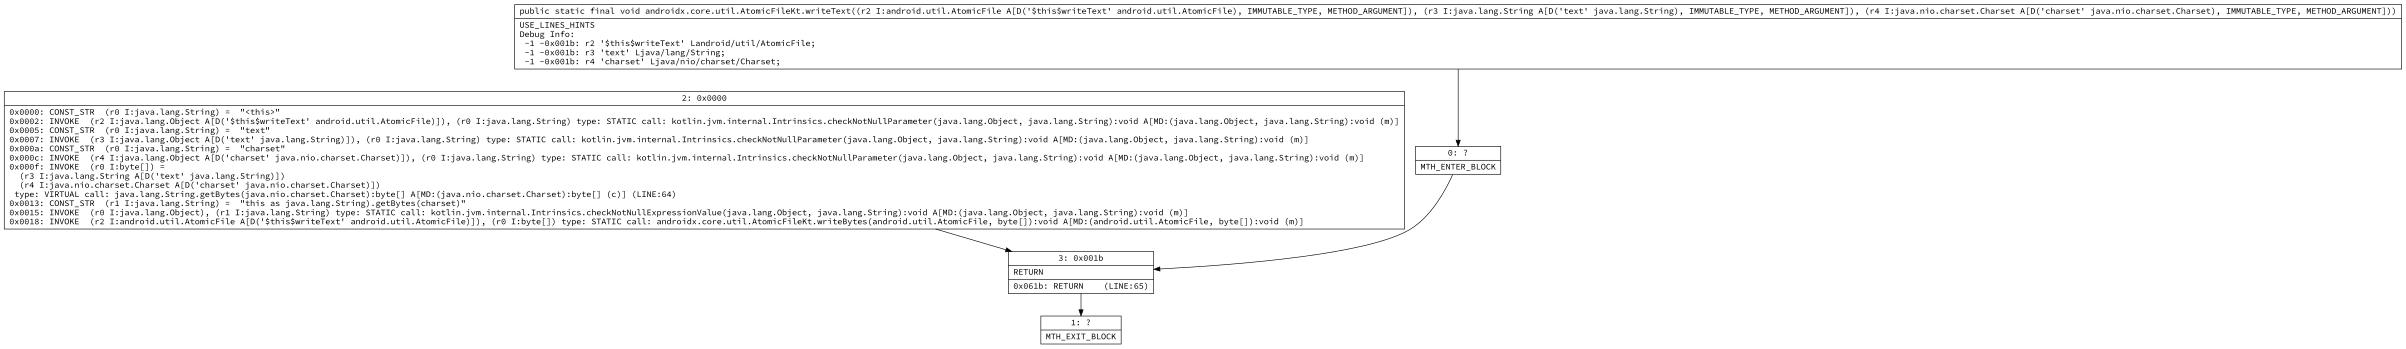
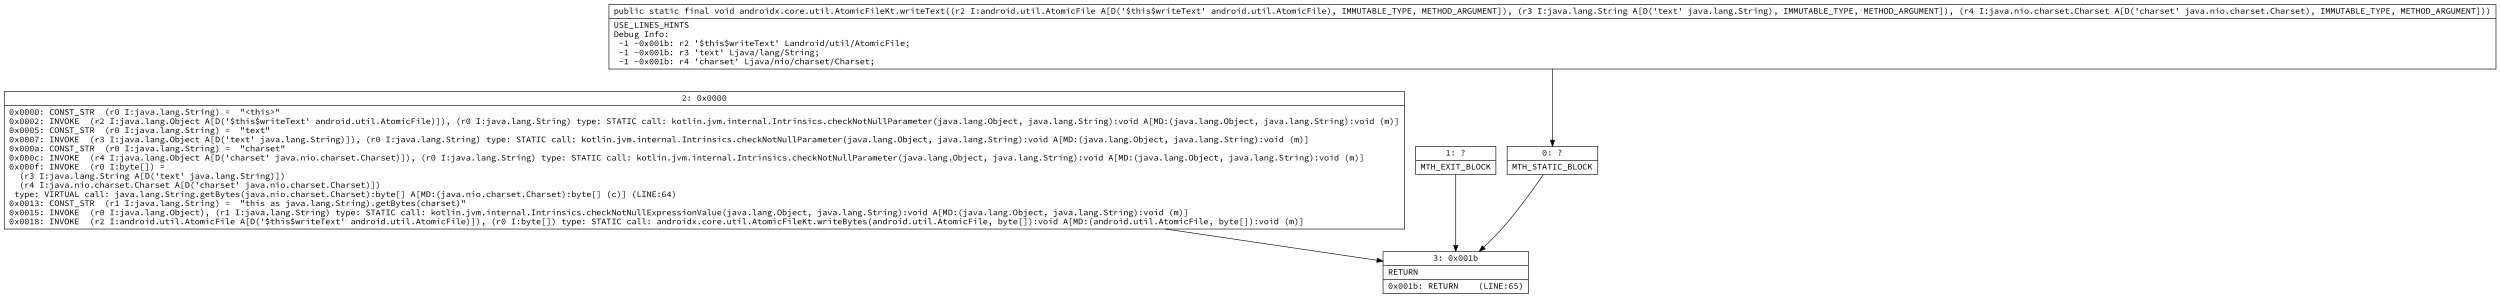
node "0: ?": text "MTH_ENTER_BLOCK" -> "MTH_STATIC_BLOCK"
node "3: 0x001b": text "0x061b: RETURN    (LINE:65)" -> "0x001b: RETURN    (LINE:65)"
edge "3: 0x001b" -> "1: ?": reversed
